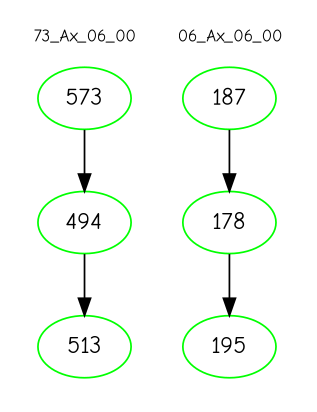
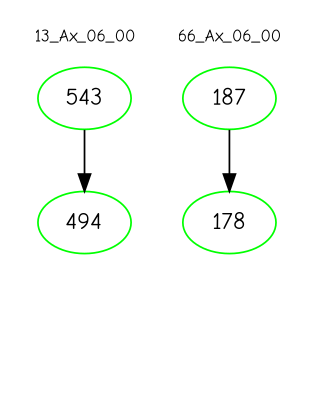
cluster "73_Ax_06_00": label "73_Ax_06_00" -> "13_Ax_06_00"
cluster "06_Ax_06_00": label "06_Ax_06_00" -> "66_Ax_06_00"
node "573": label "573" -> "543"
node "513": removed
node "195": removed
